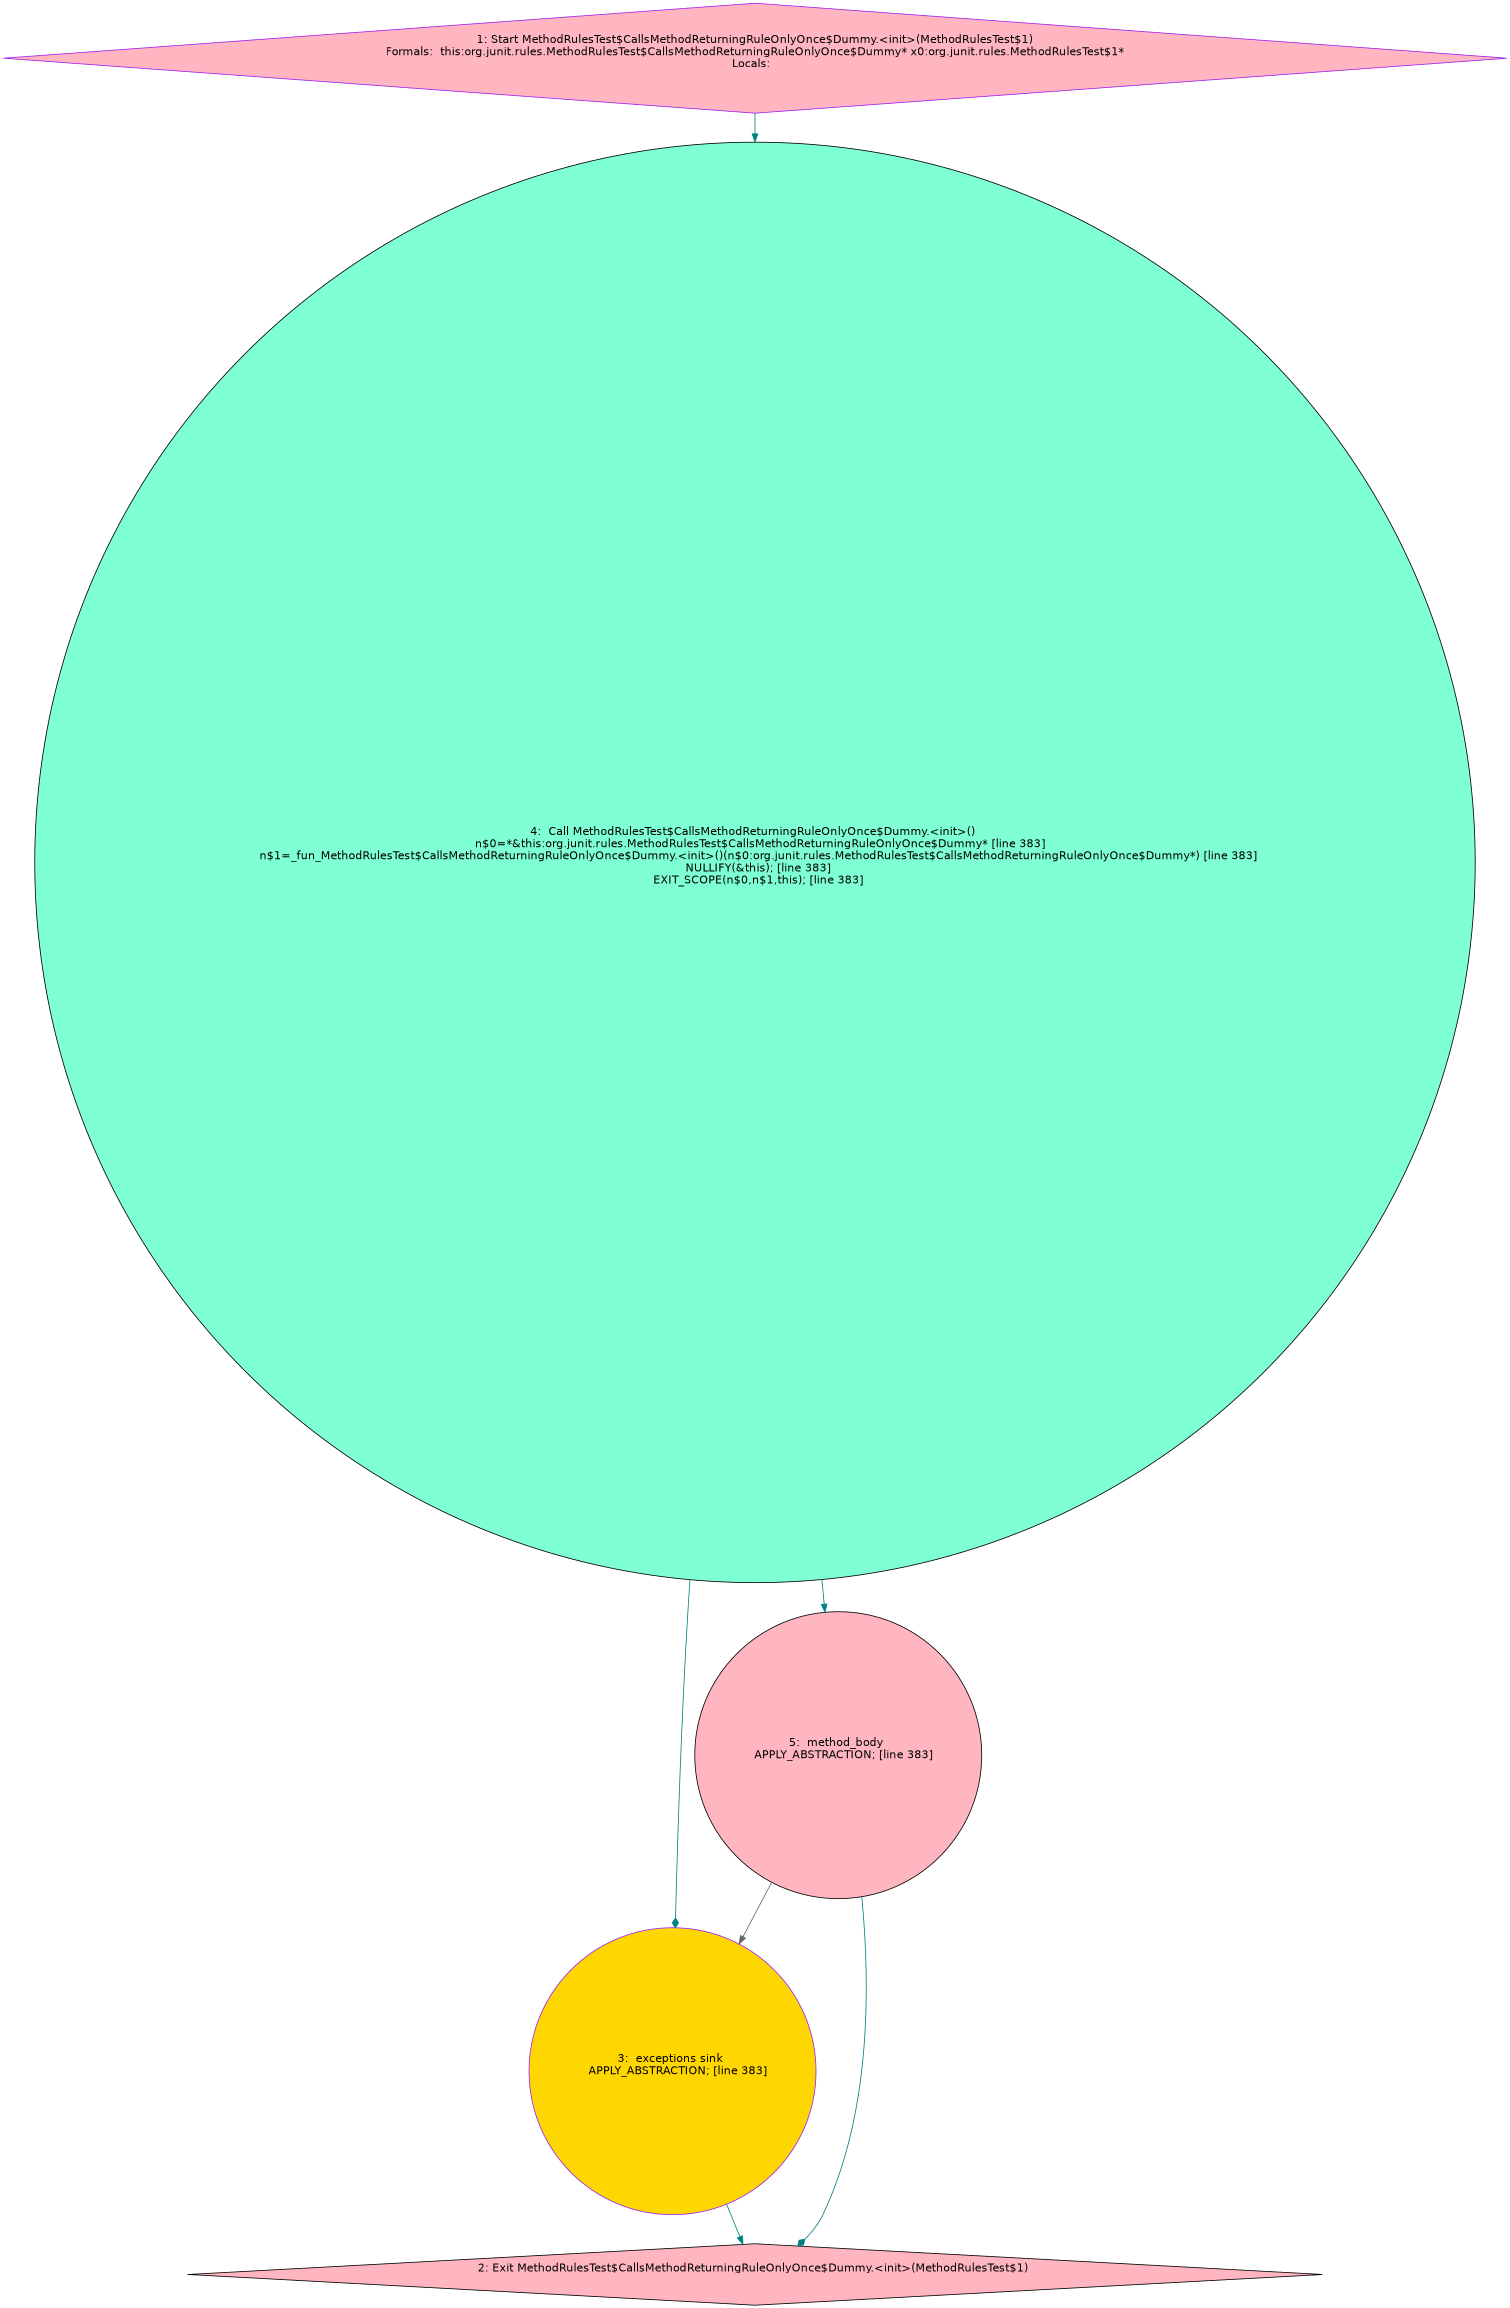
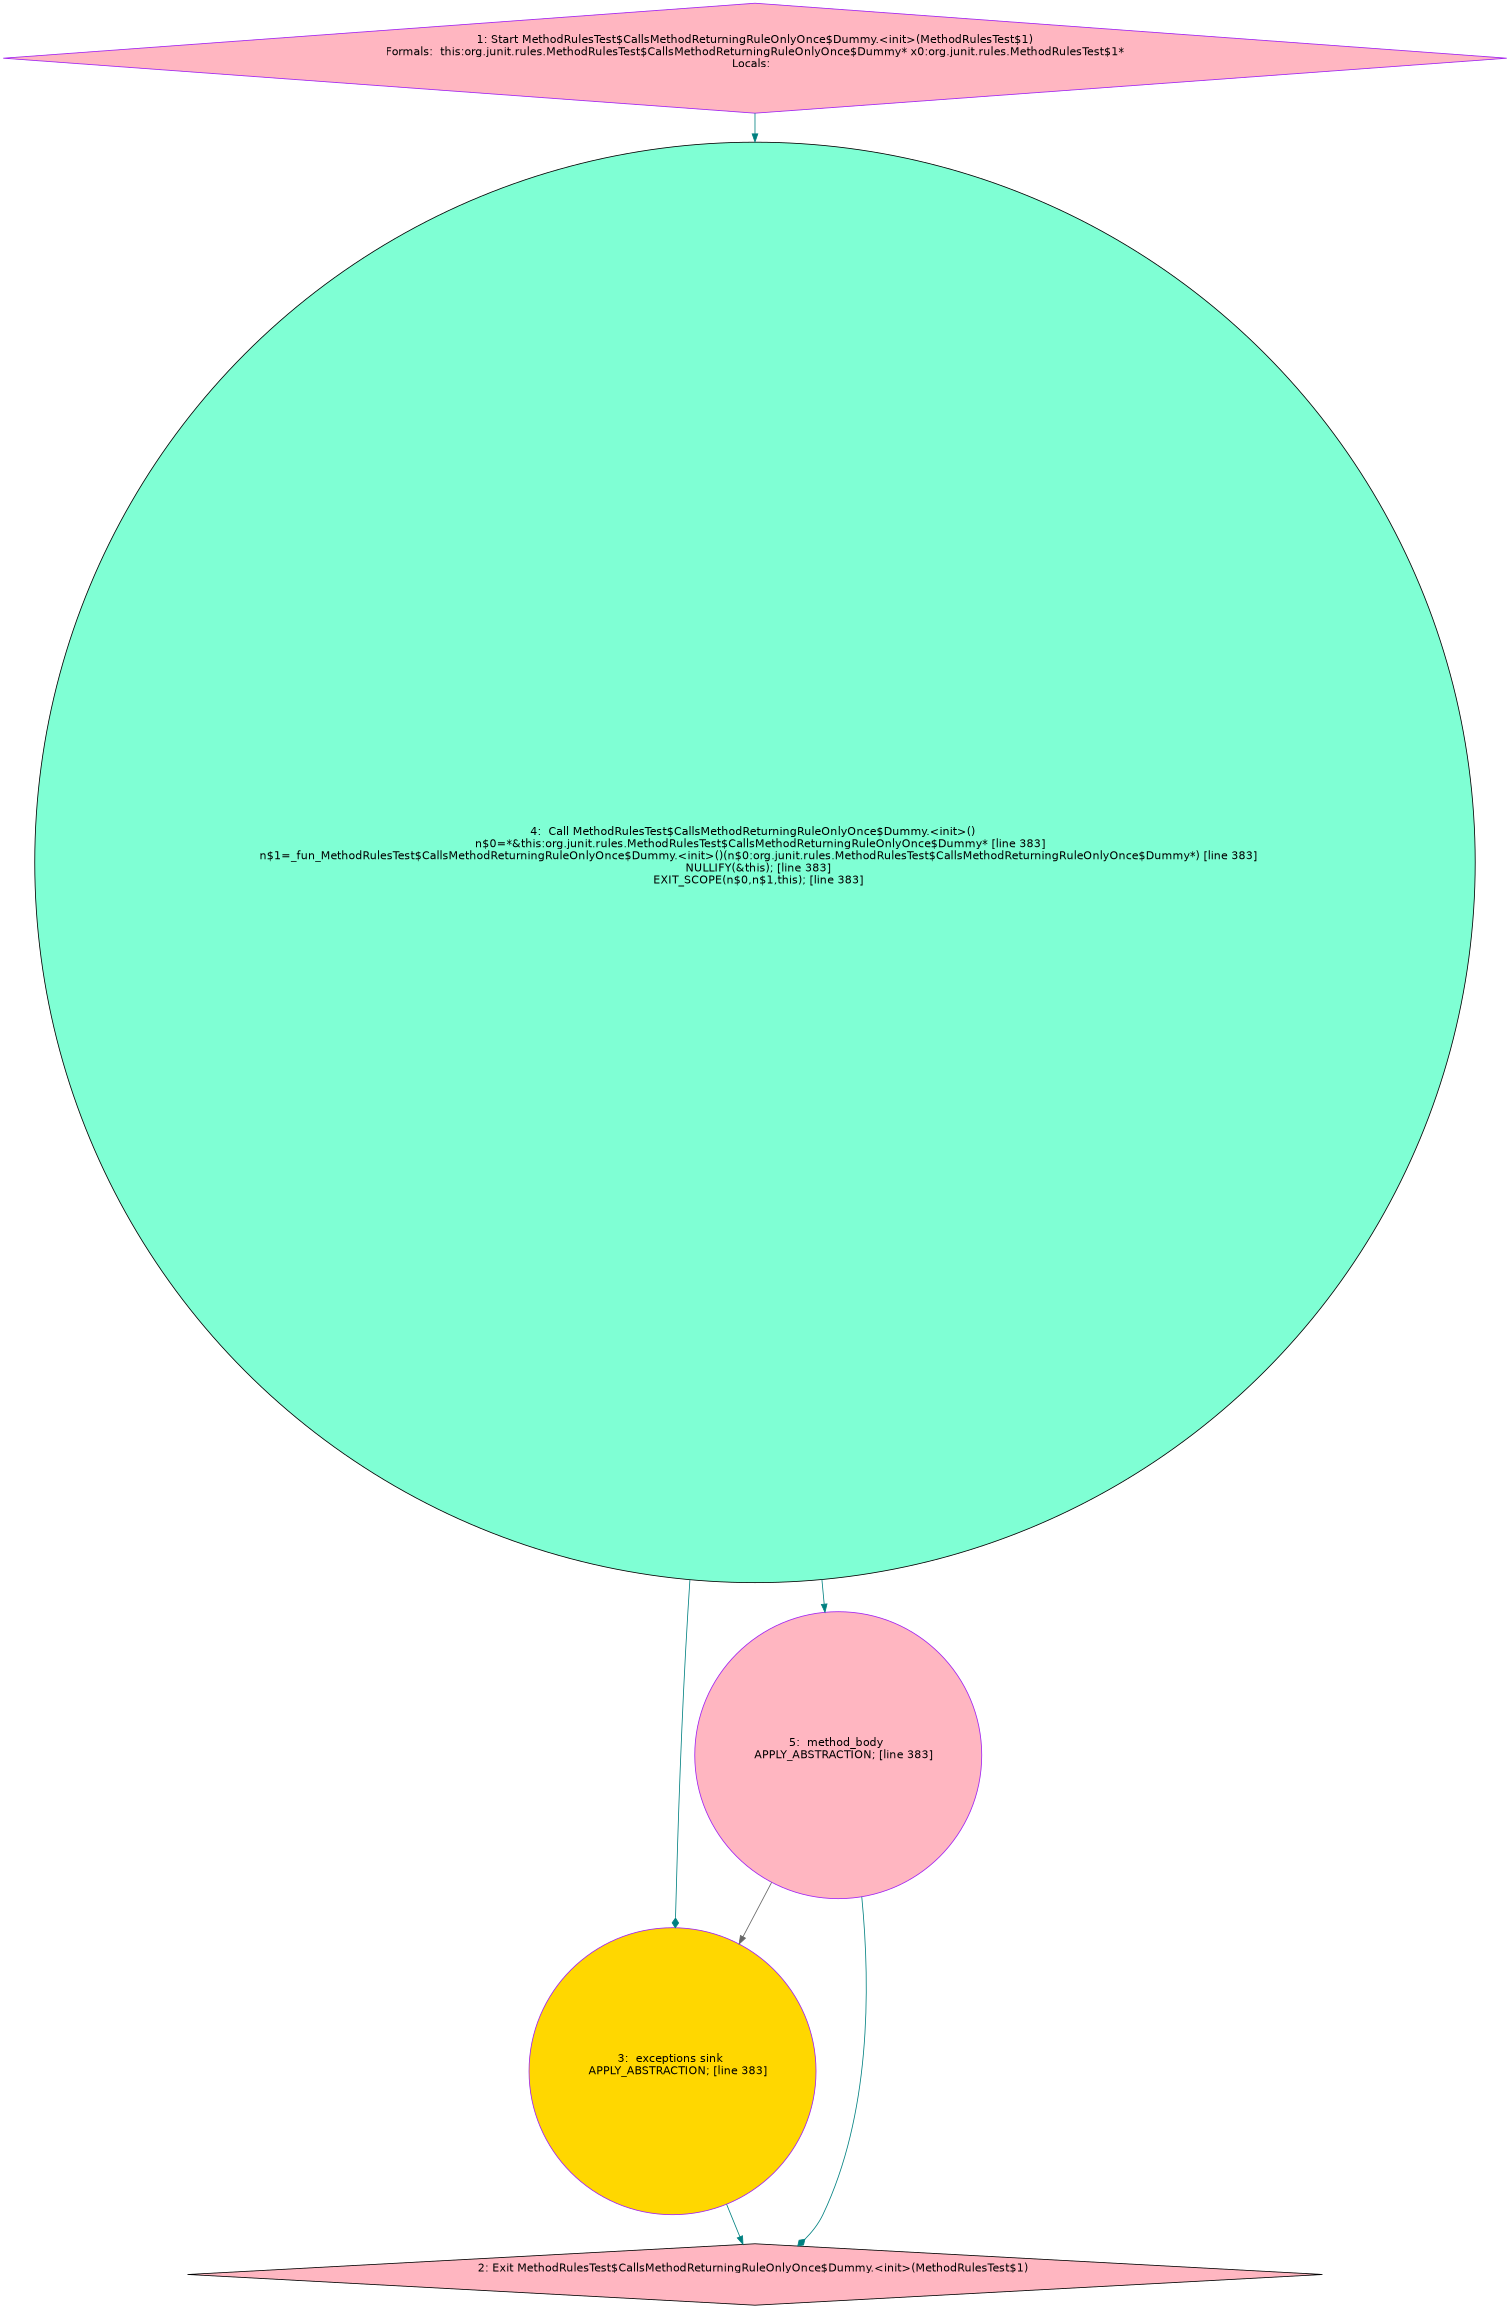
node "5:  method_body APPLY_ABSTRACTION; [line 383]": color black -> purple
